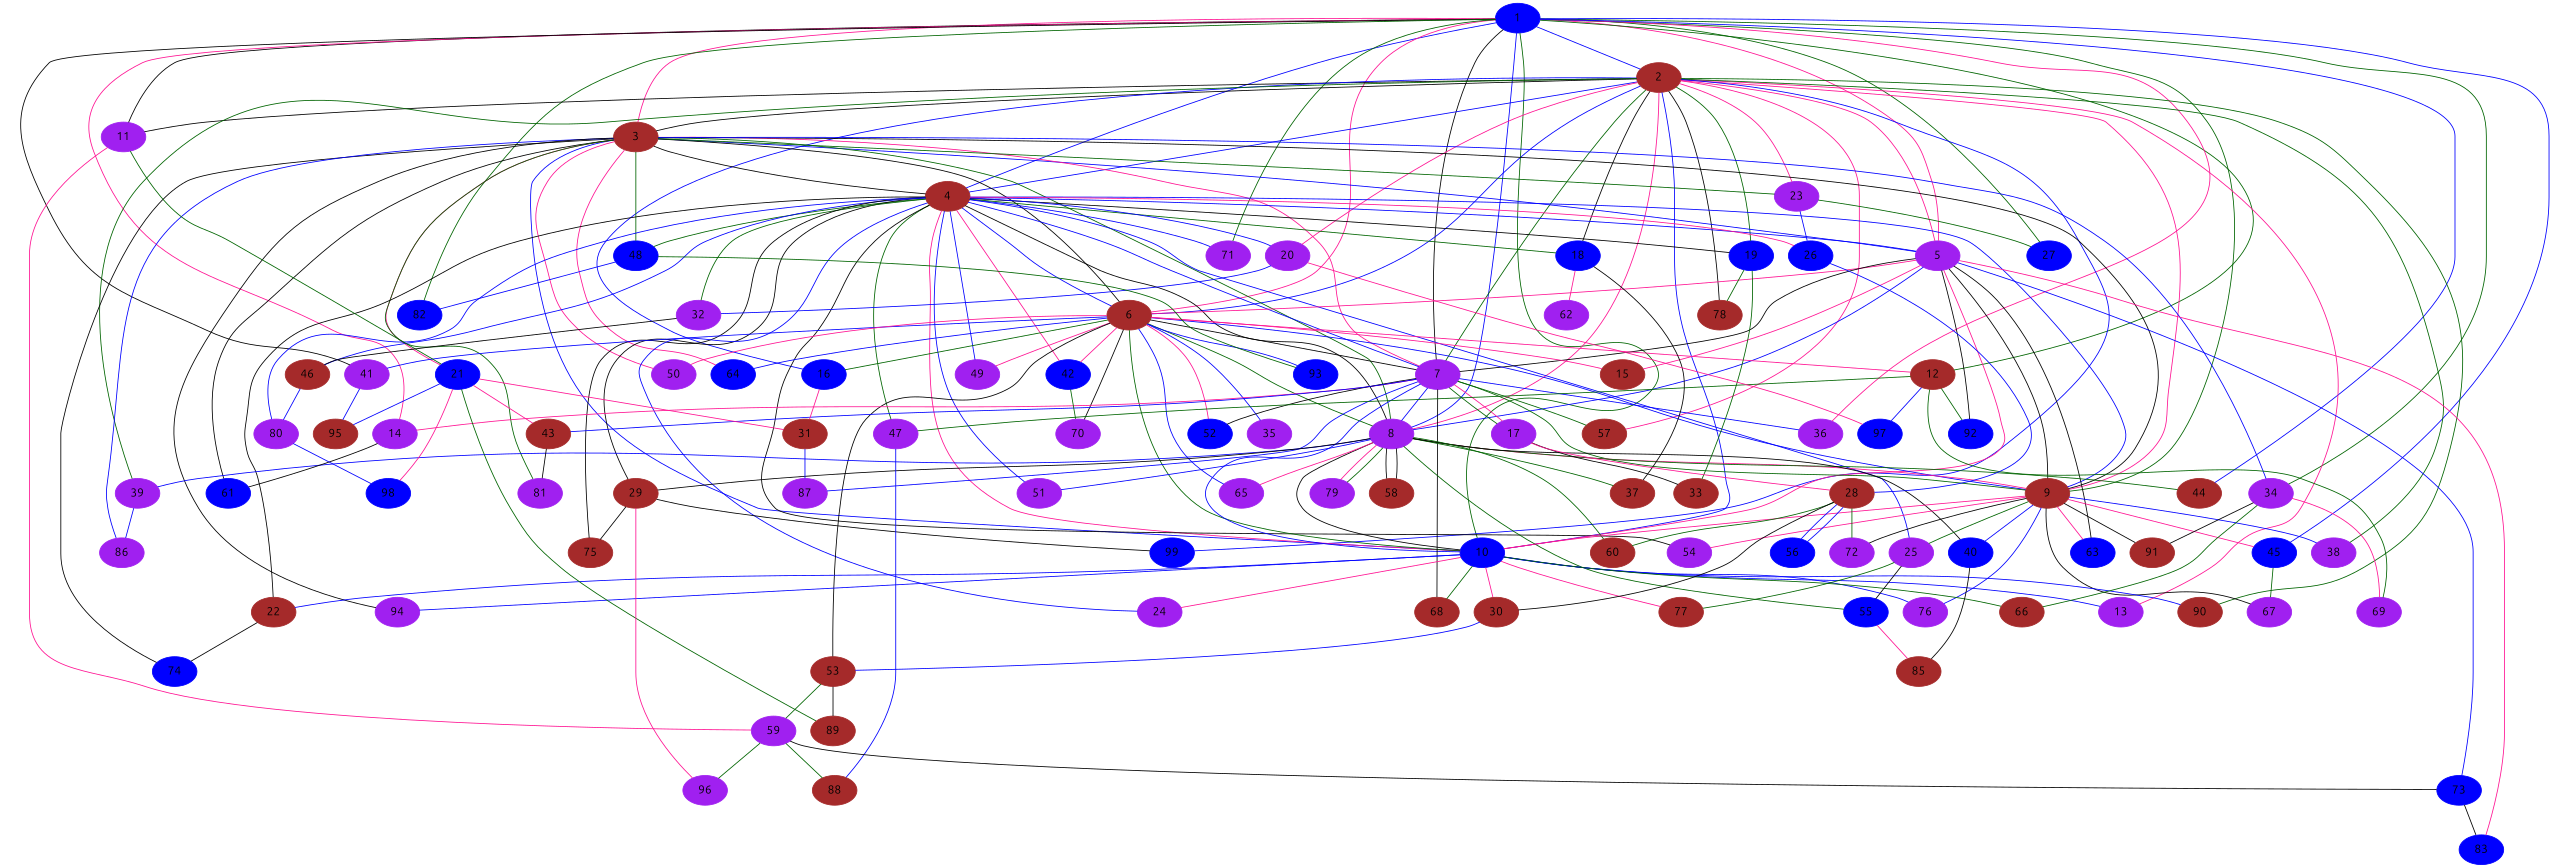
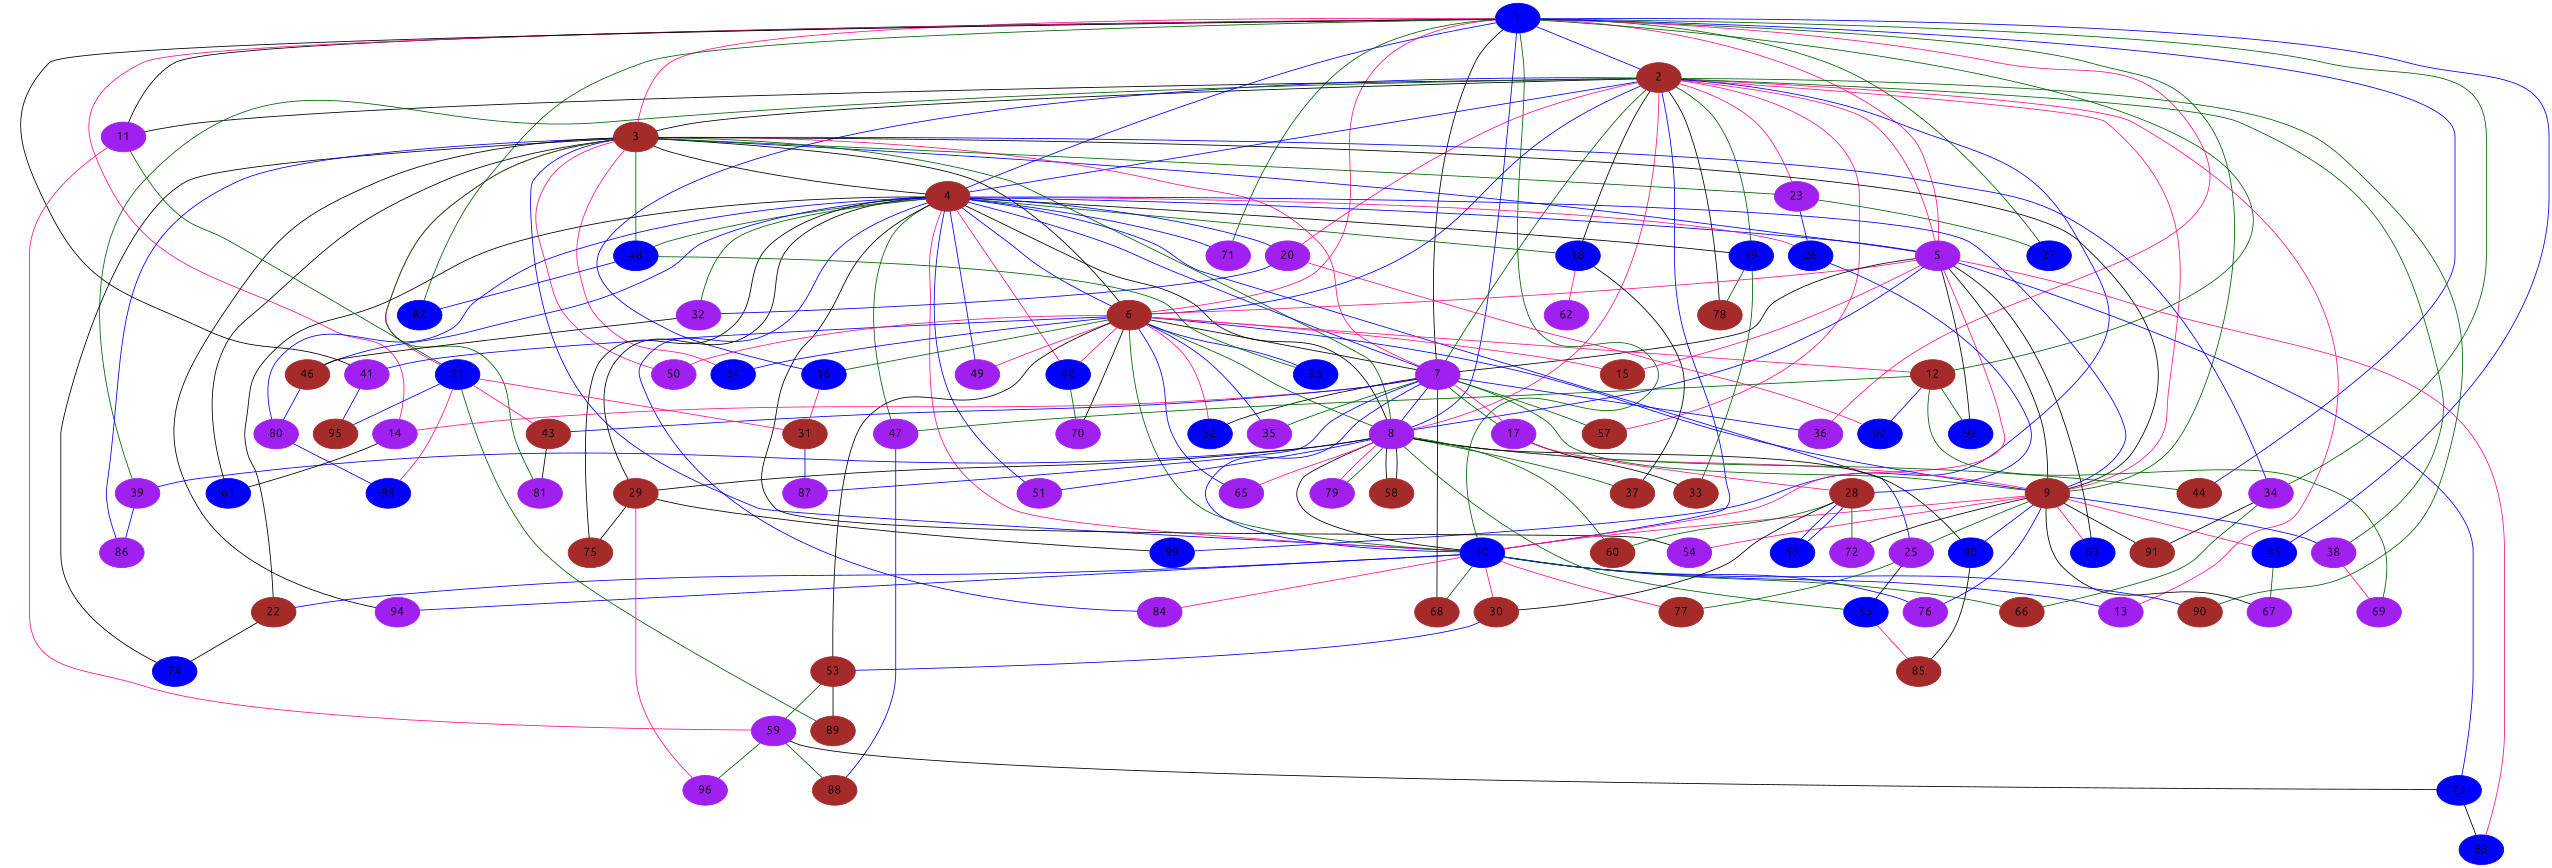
edge "7" -- "35": added
edge "34" -- "69": now "38" -- "69"
node "24": label "24" -> "84"
